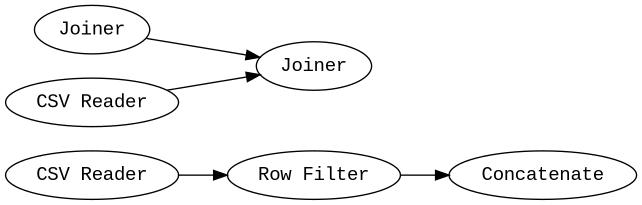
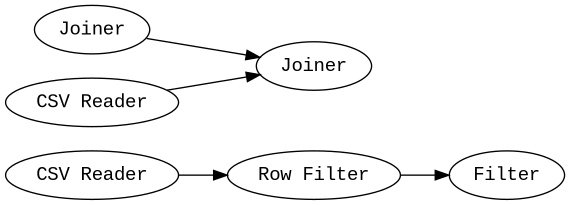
node "Concatenate": label "Concatenate" -> "Filter"
